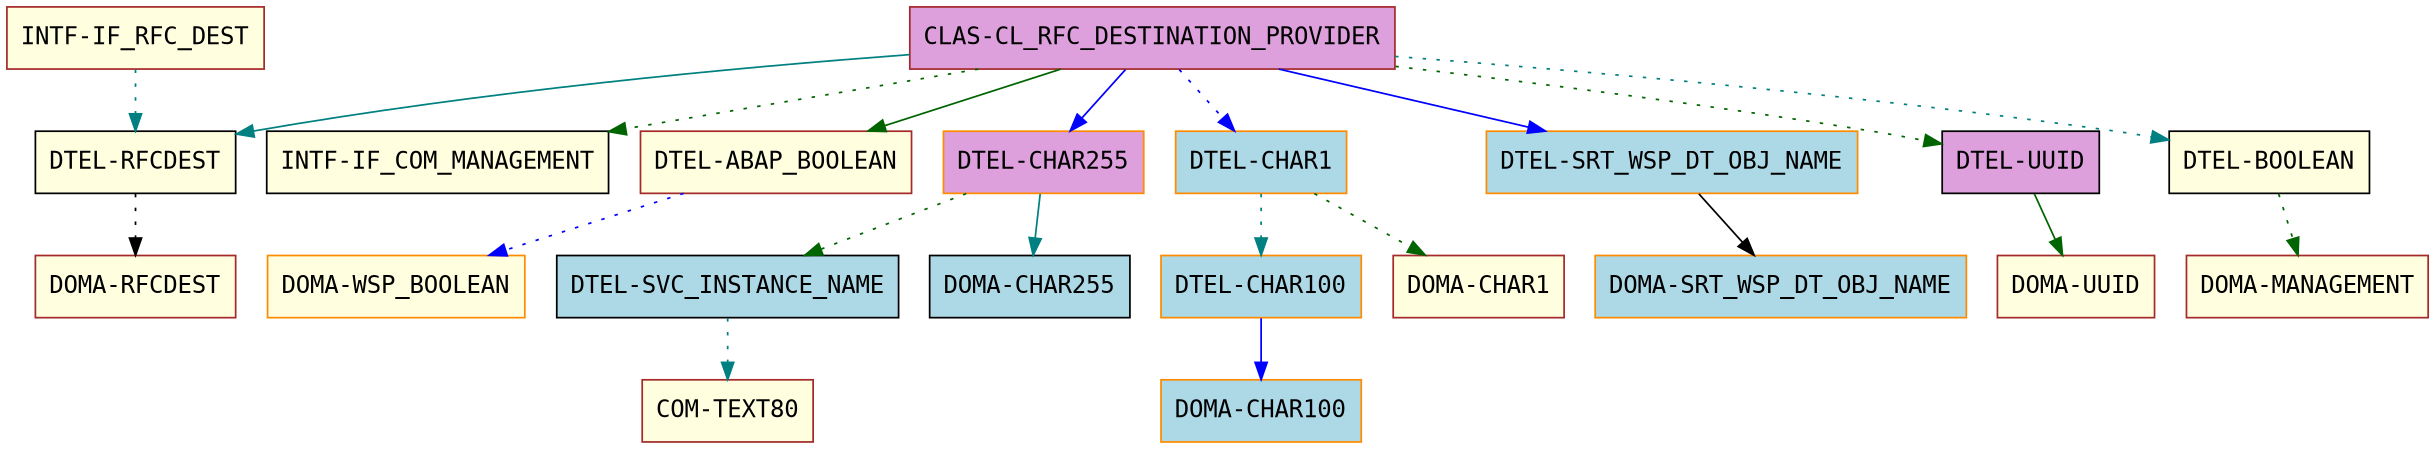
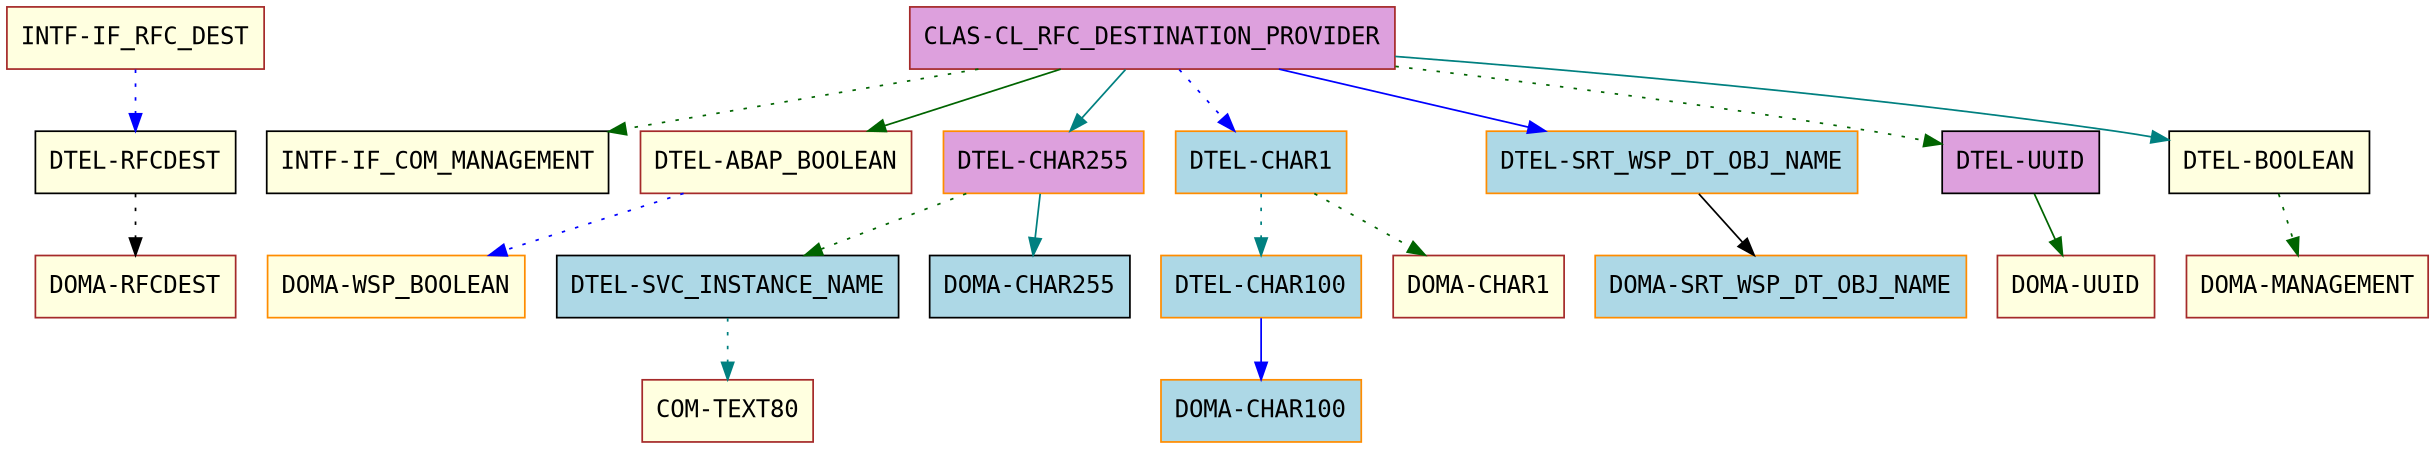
edge "CLAS-CL_RFC_DESTINATION_PROVIDER" -> "DTEL-RFCDEST": removed
edge "CLAS-CL_RFC_DESTINATION_PROVIDER" -> "DTEL-BOOLEAN": style dotted -> solid
edge "INTF-IF_RFC_DEST" -> "DTEL-RFCDEST": color teal -> blue
edge "CLAS-CL_RFC_DESTINATION_PROVIDER" -> "DTEL-CHAR255": color blue -> teal
